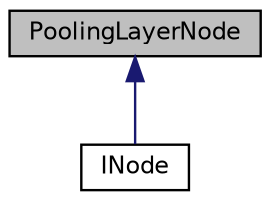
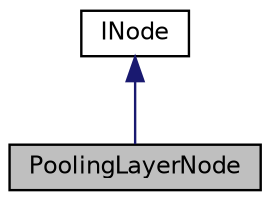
edge "INode" -> "PoolingLayerNode": reversed
